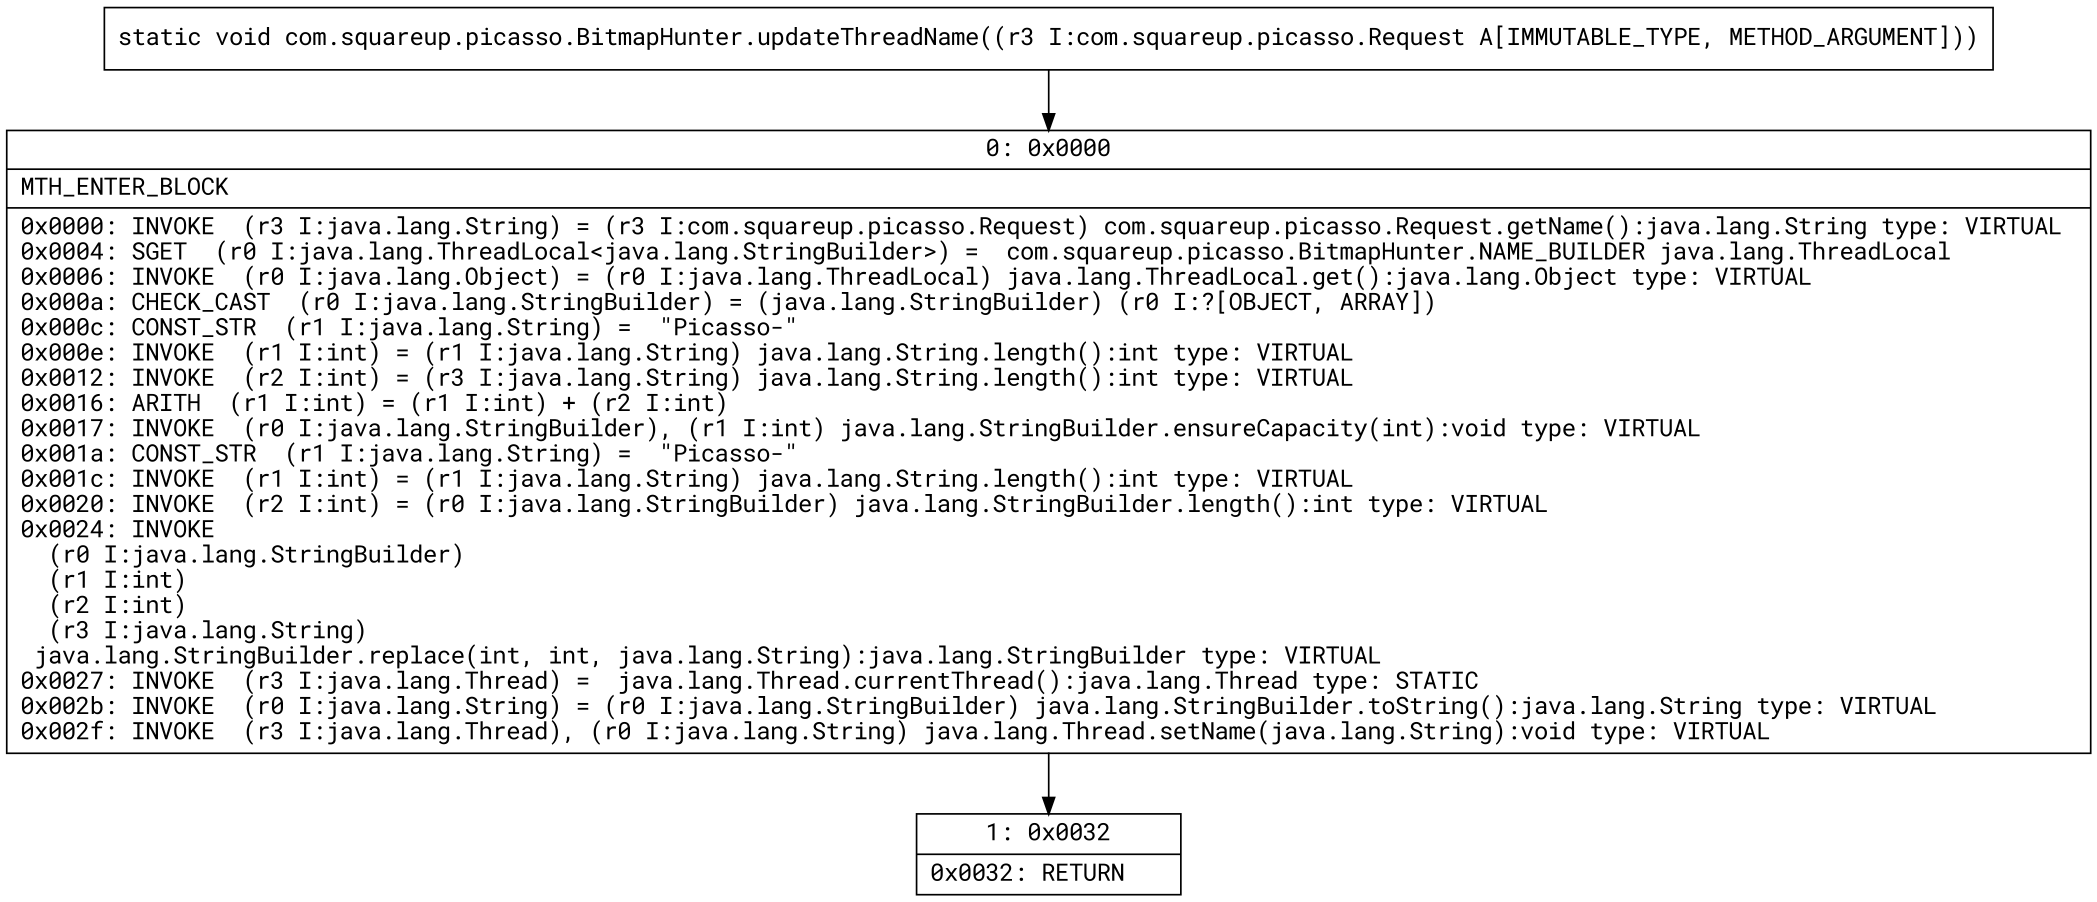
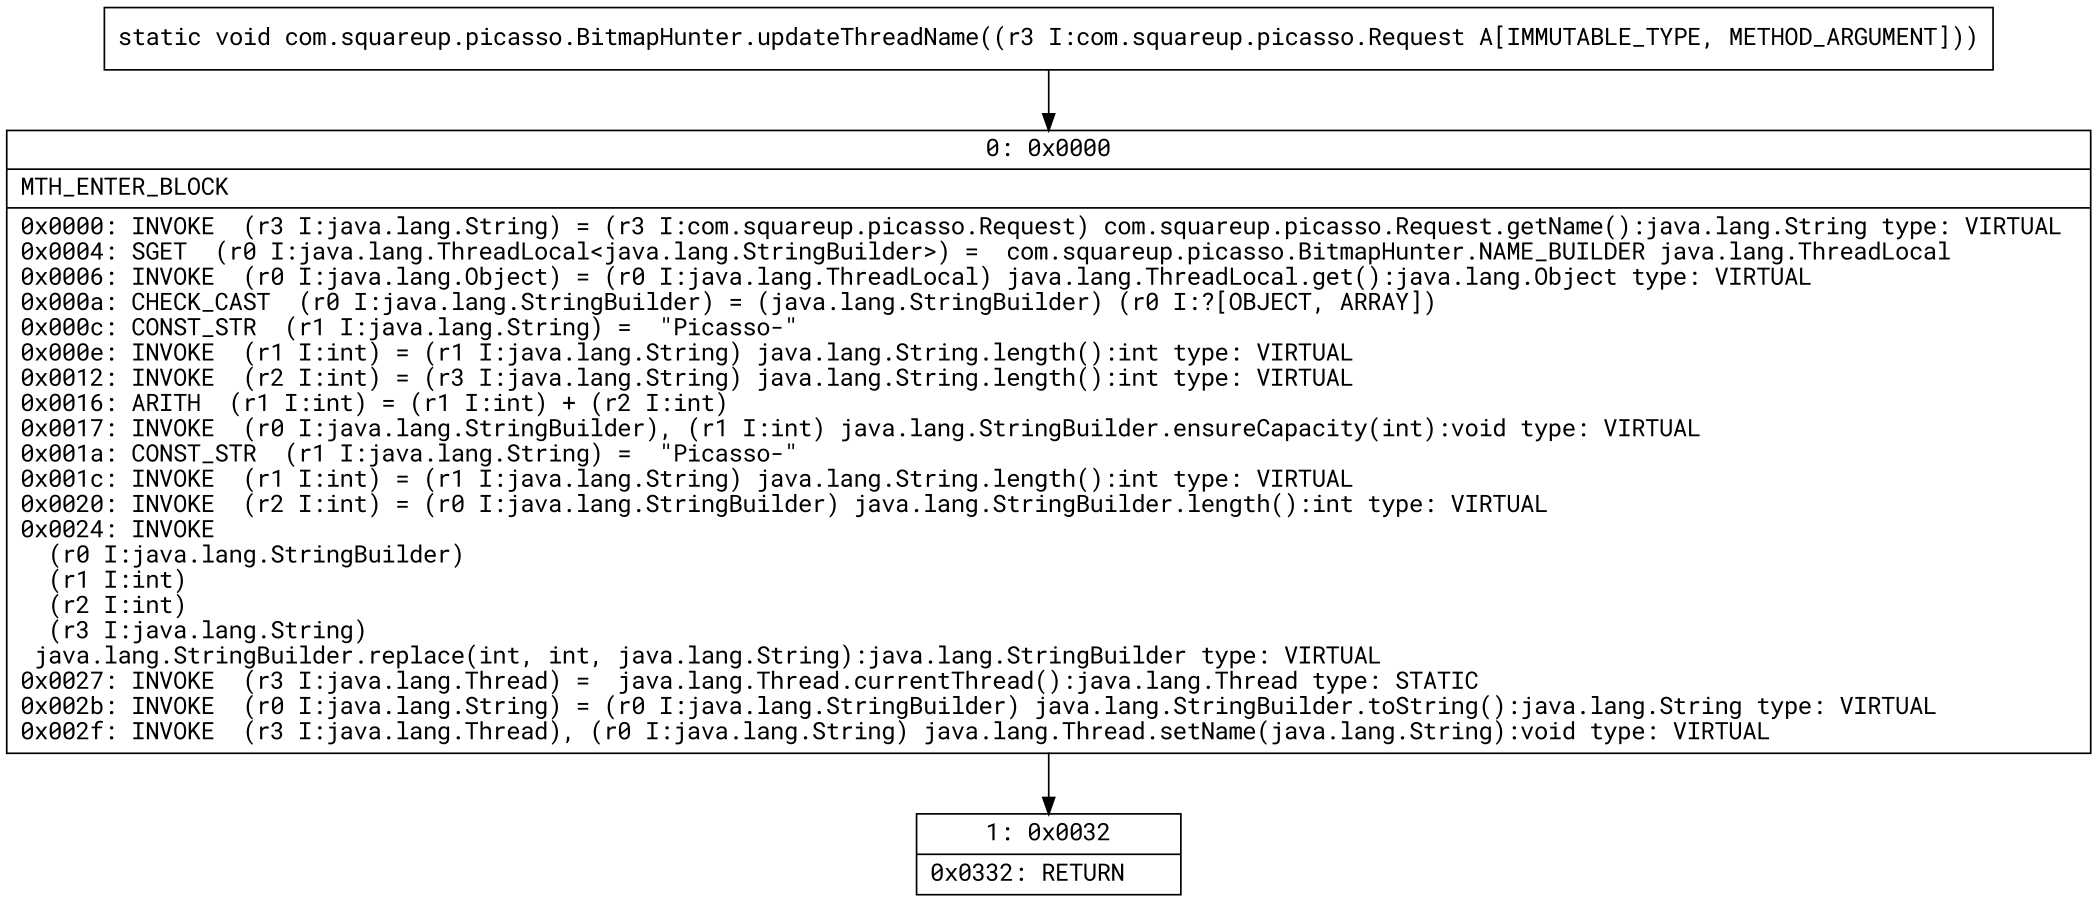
node "1: 0x0032": text "0x0032: RETURN" -> "0x0332: RETURN"
